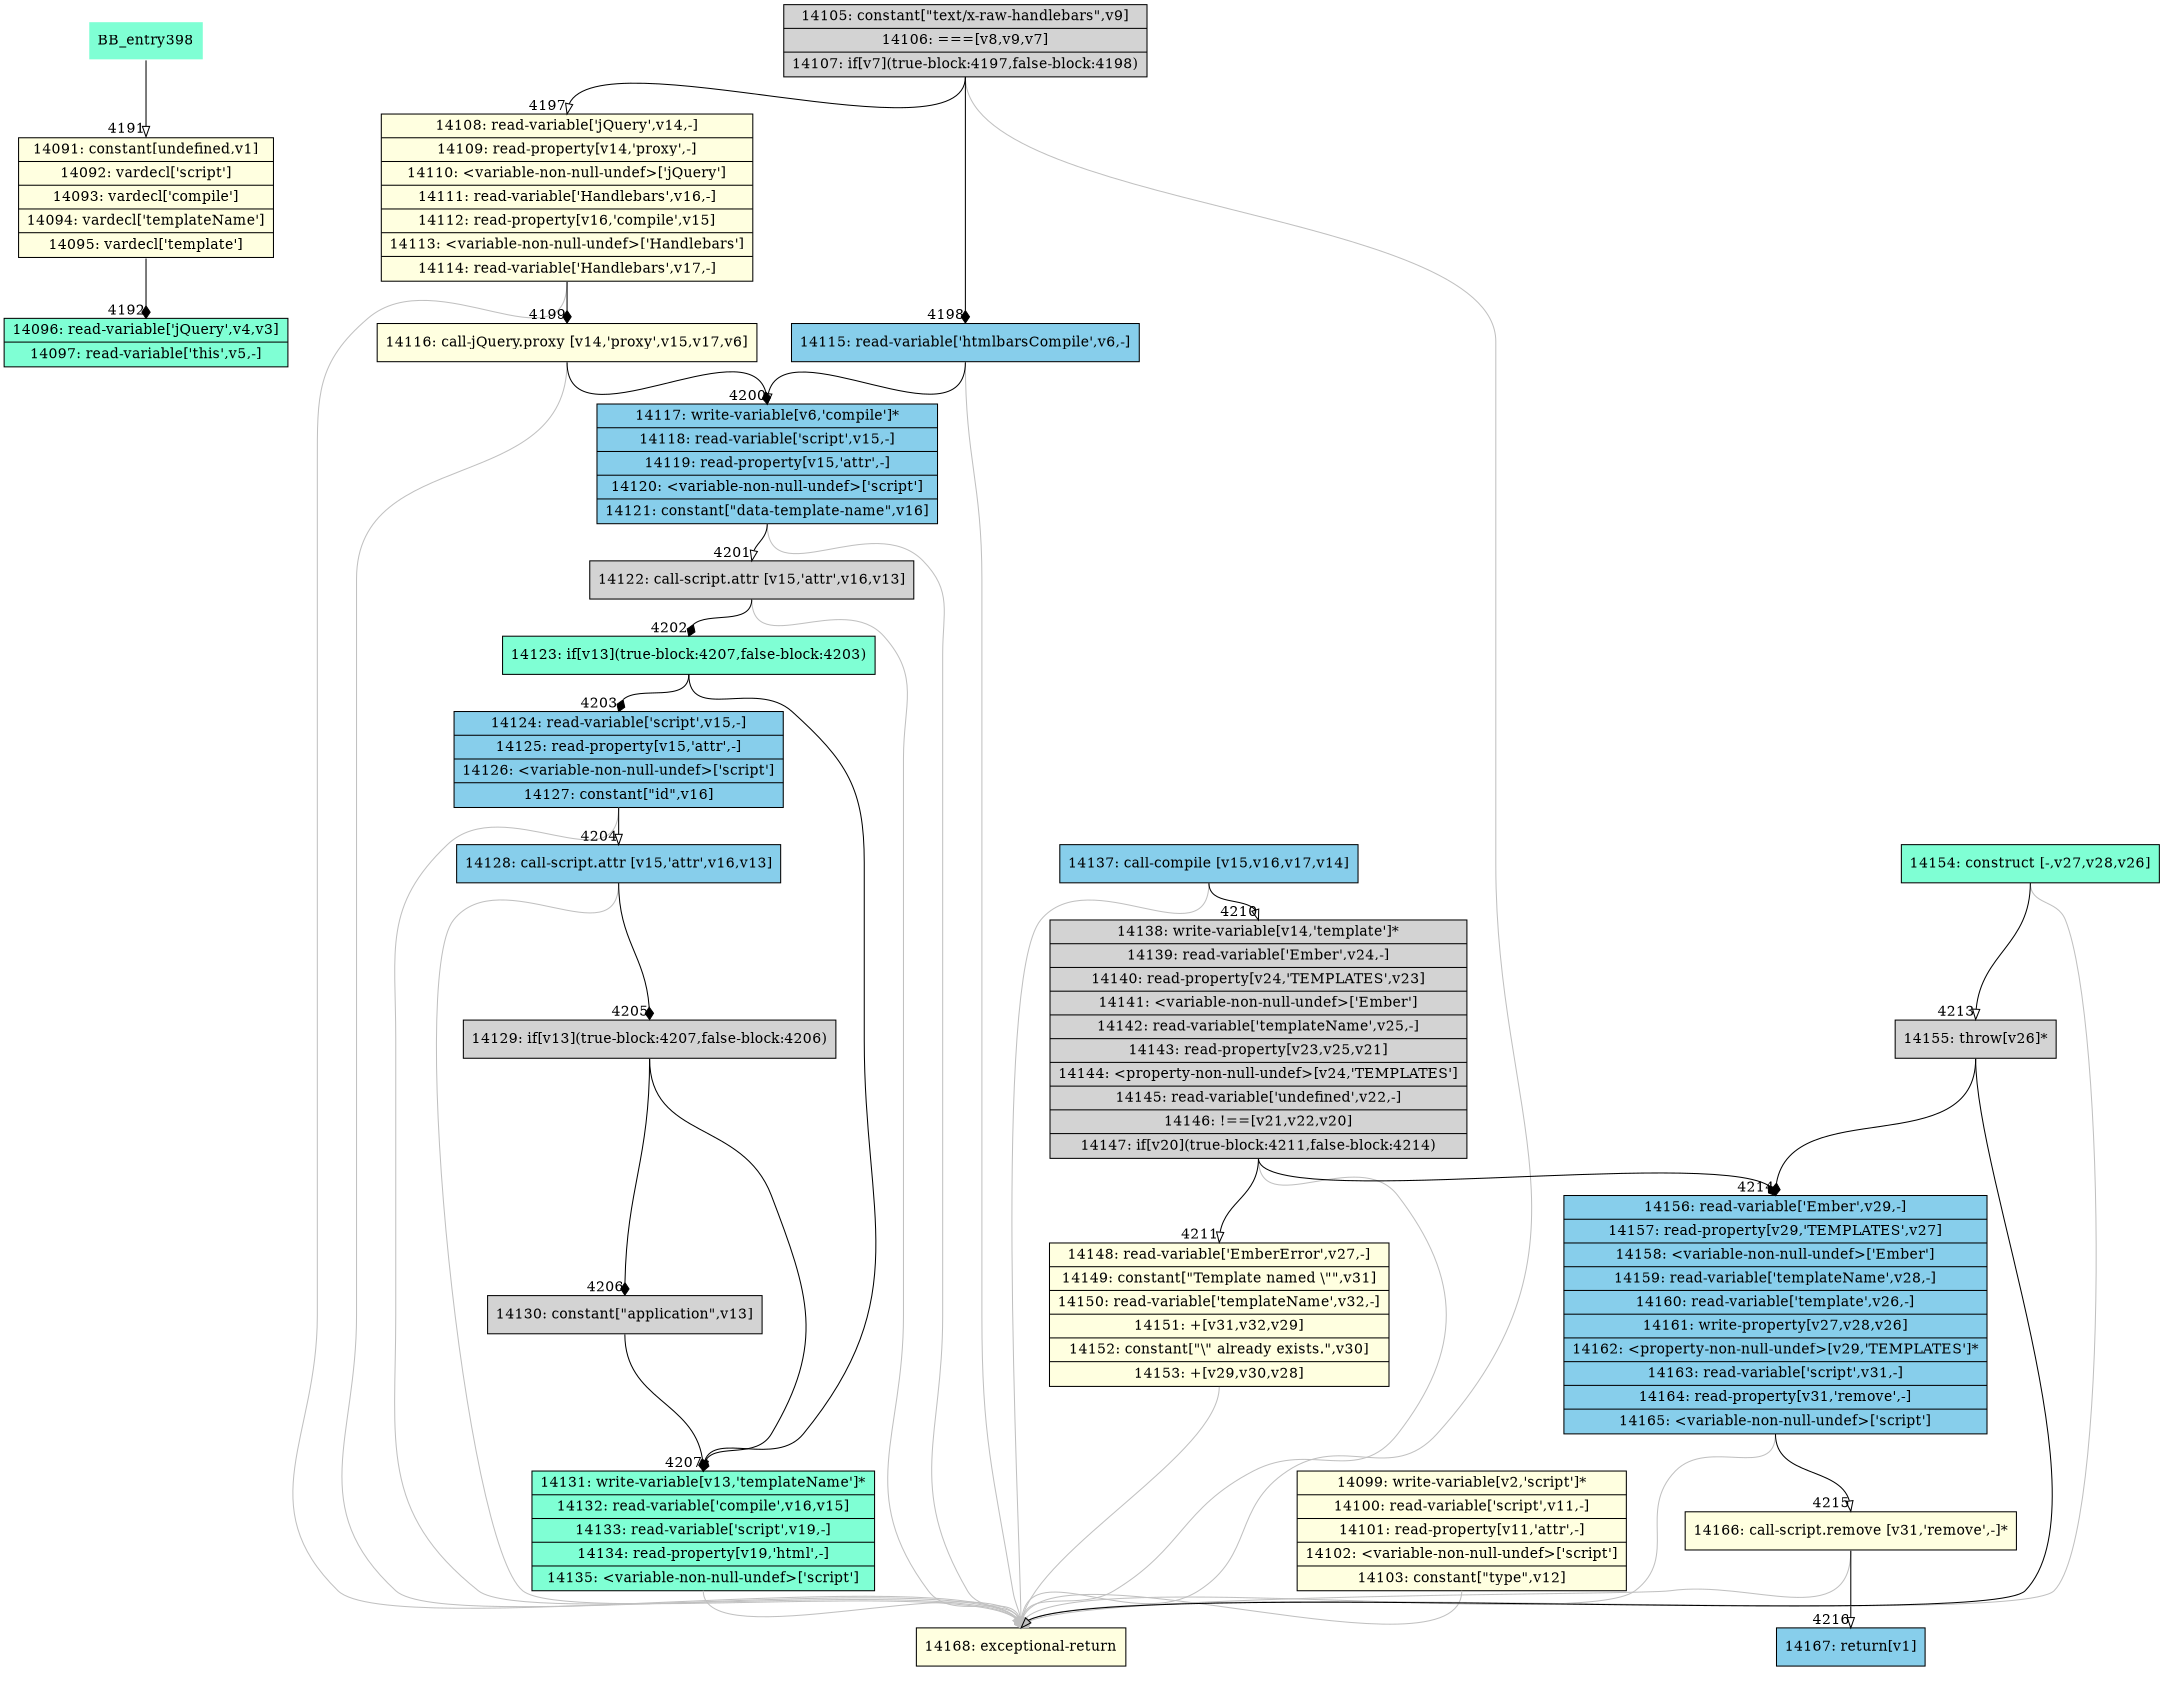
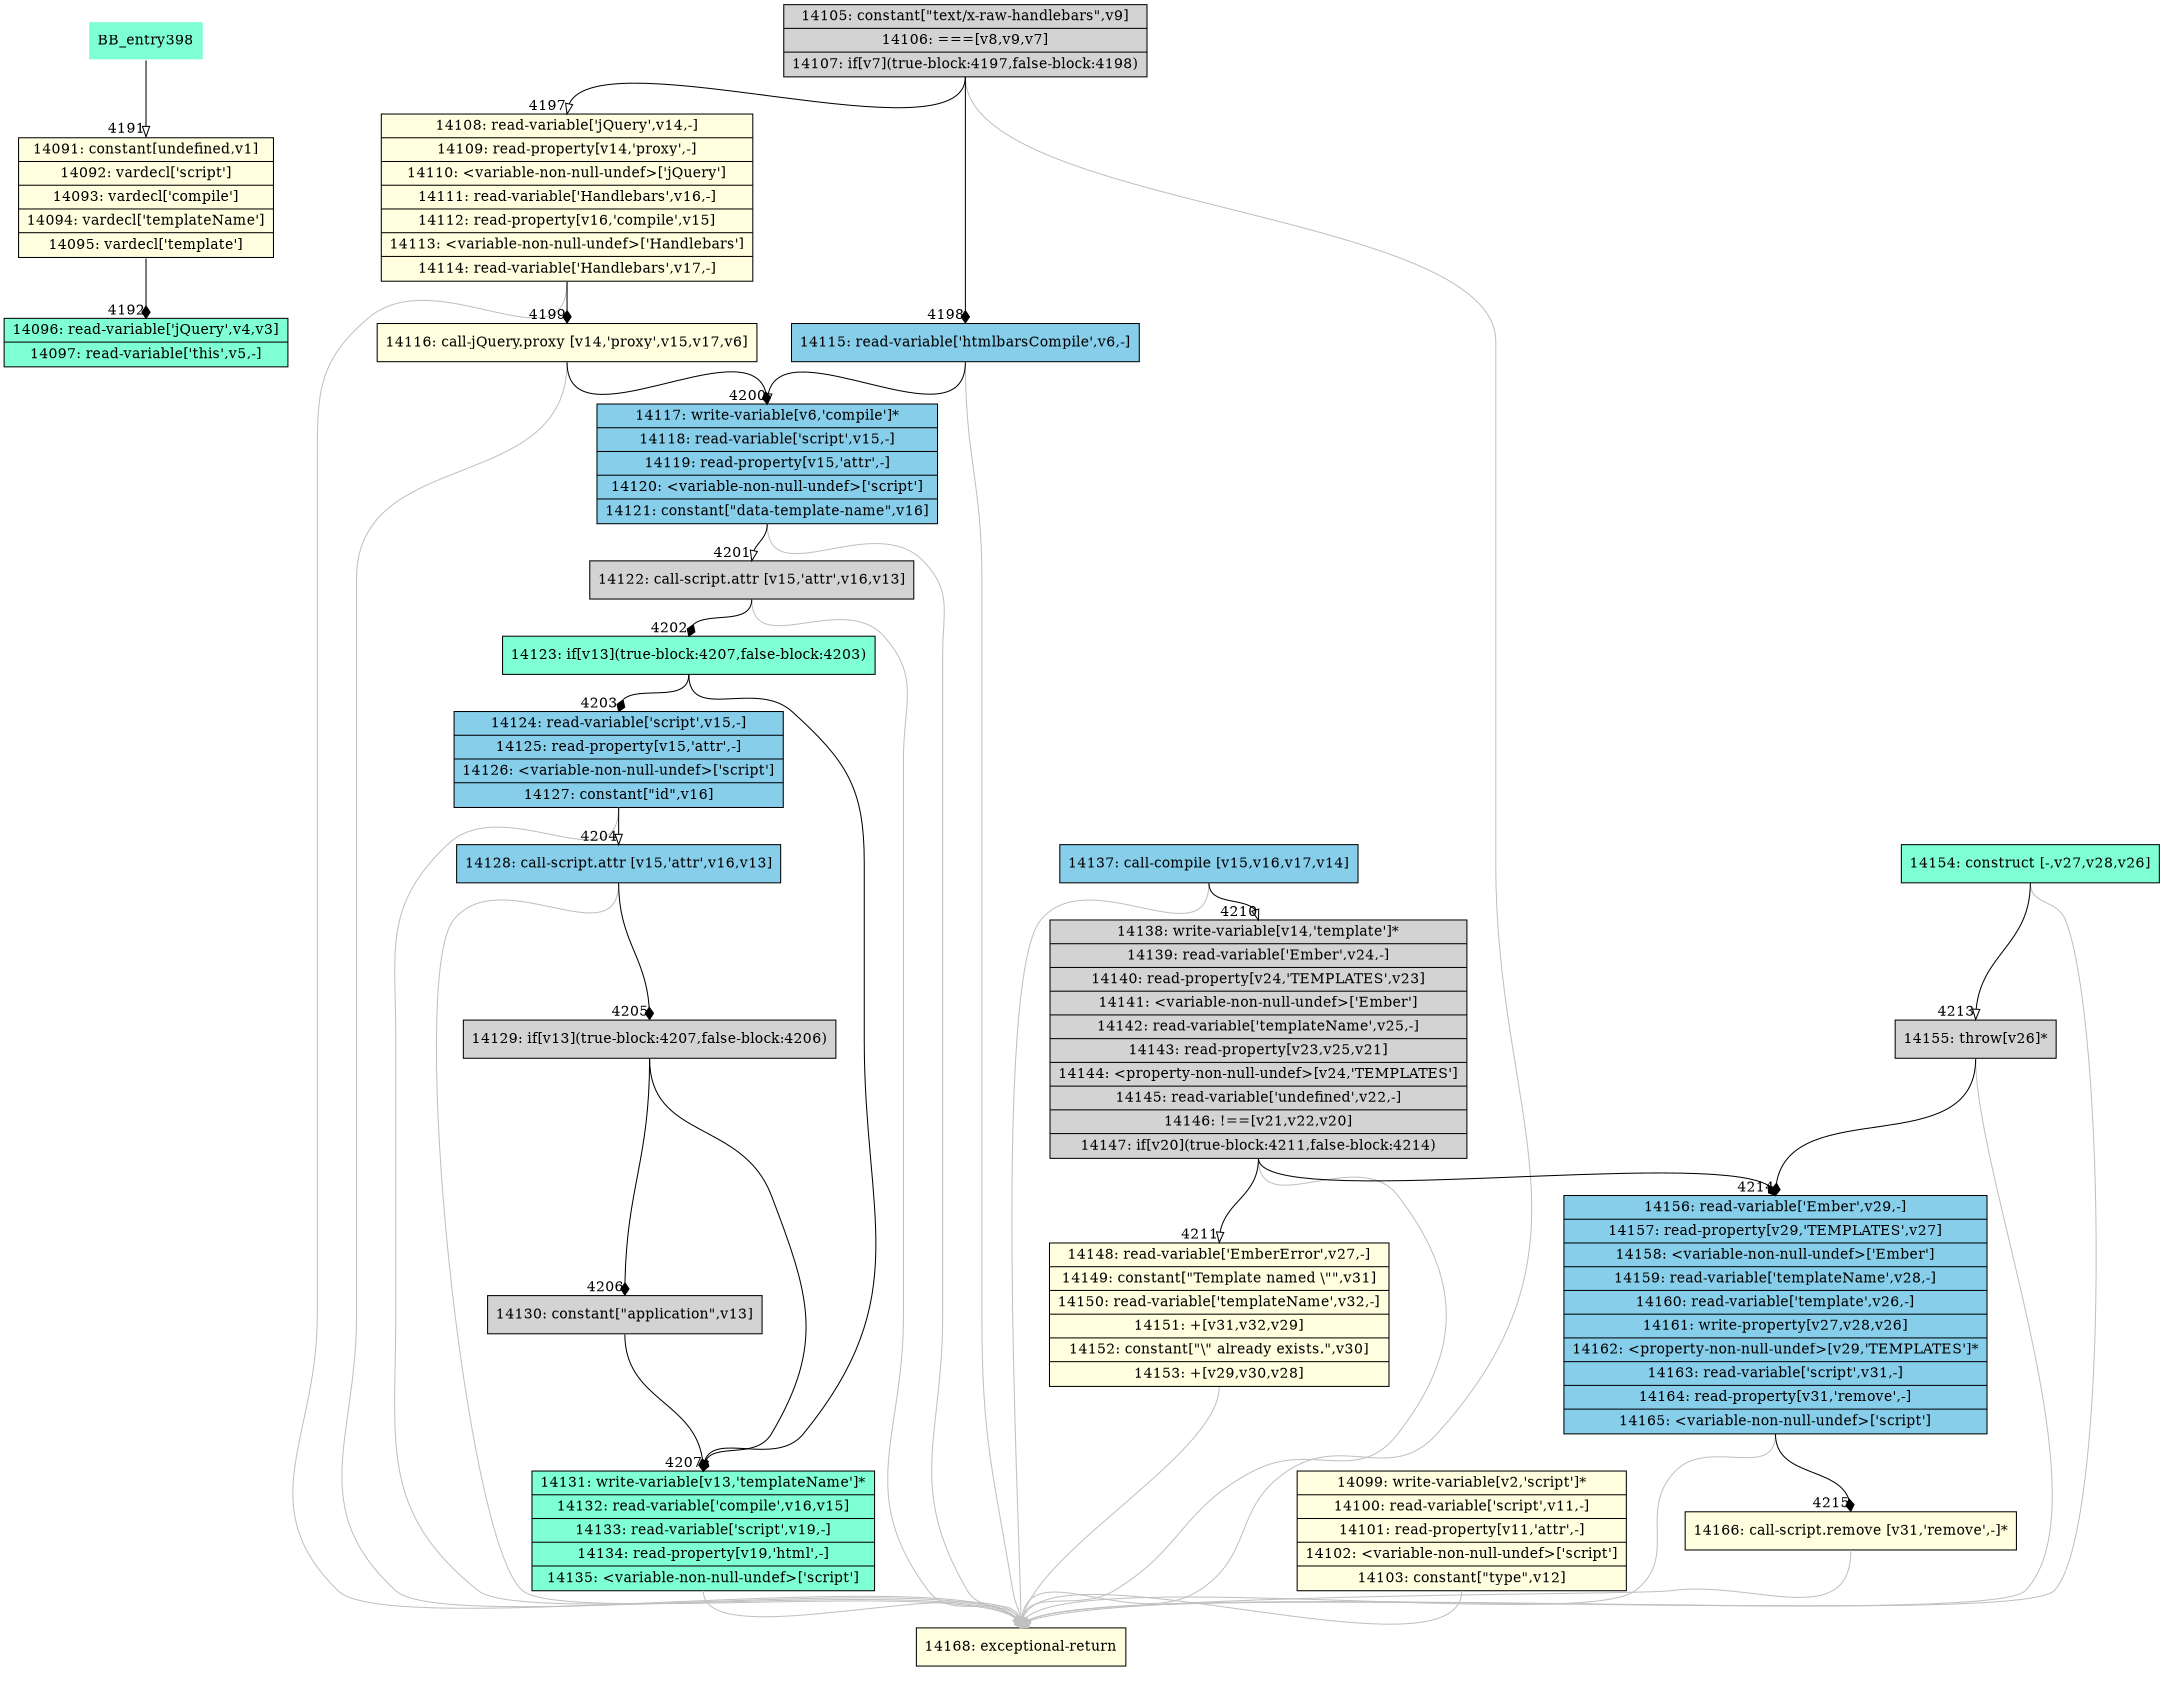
edge "14156: read-variable['Ember',v29,-]" -> "14166: call-script.remove [v31,'remove',-]*": arrowhead onormal -> diamond
edge "14155: throw[v26]*" -> "14168: exceptional-return": color black -> gray
node "14167: return[v1]": removed
